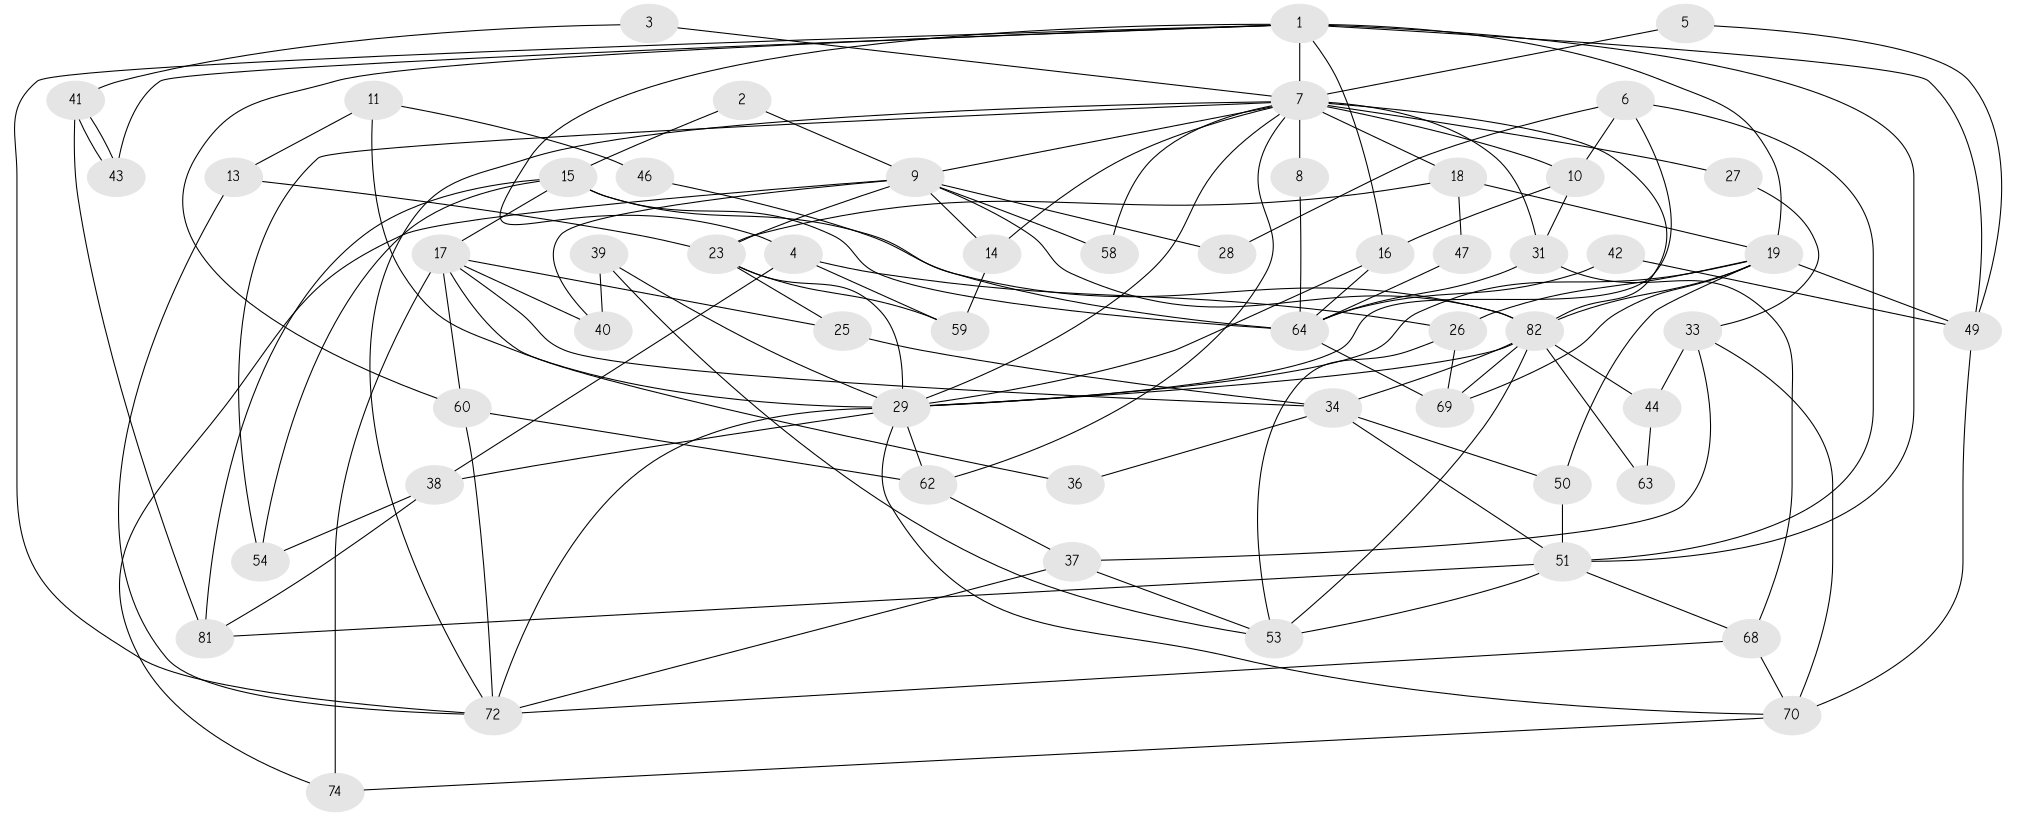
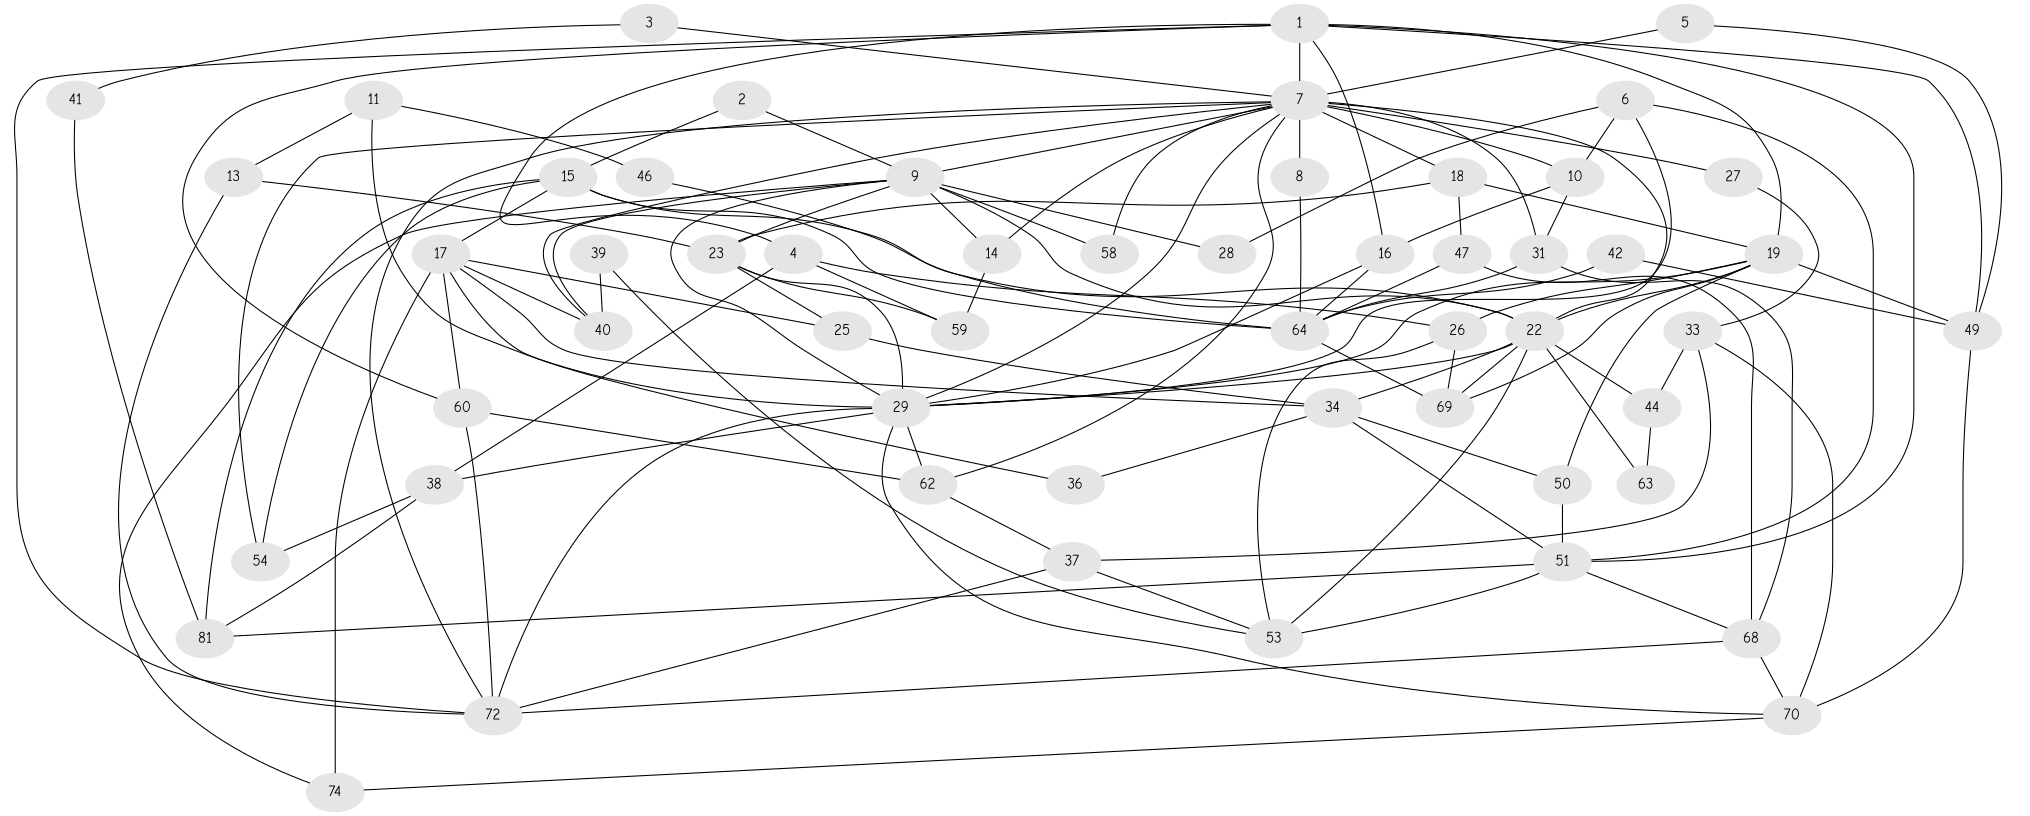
edge "7" -- "40": added
node "43": removed
node "82": label "82" -> "22"
edge "47" -- "68": added
edge "39" -- "29": now "9" -- "29"
